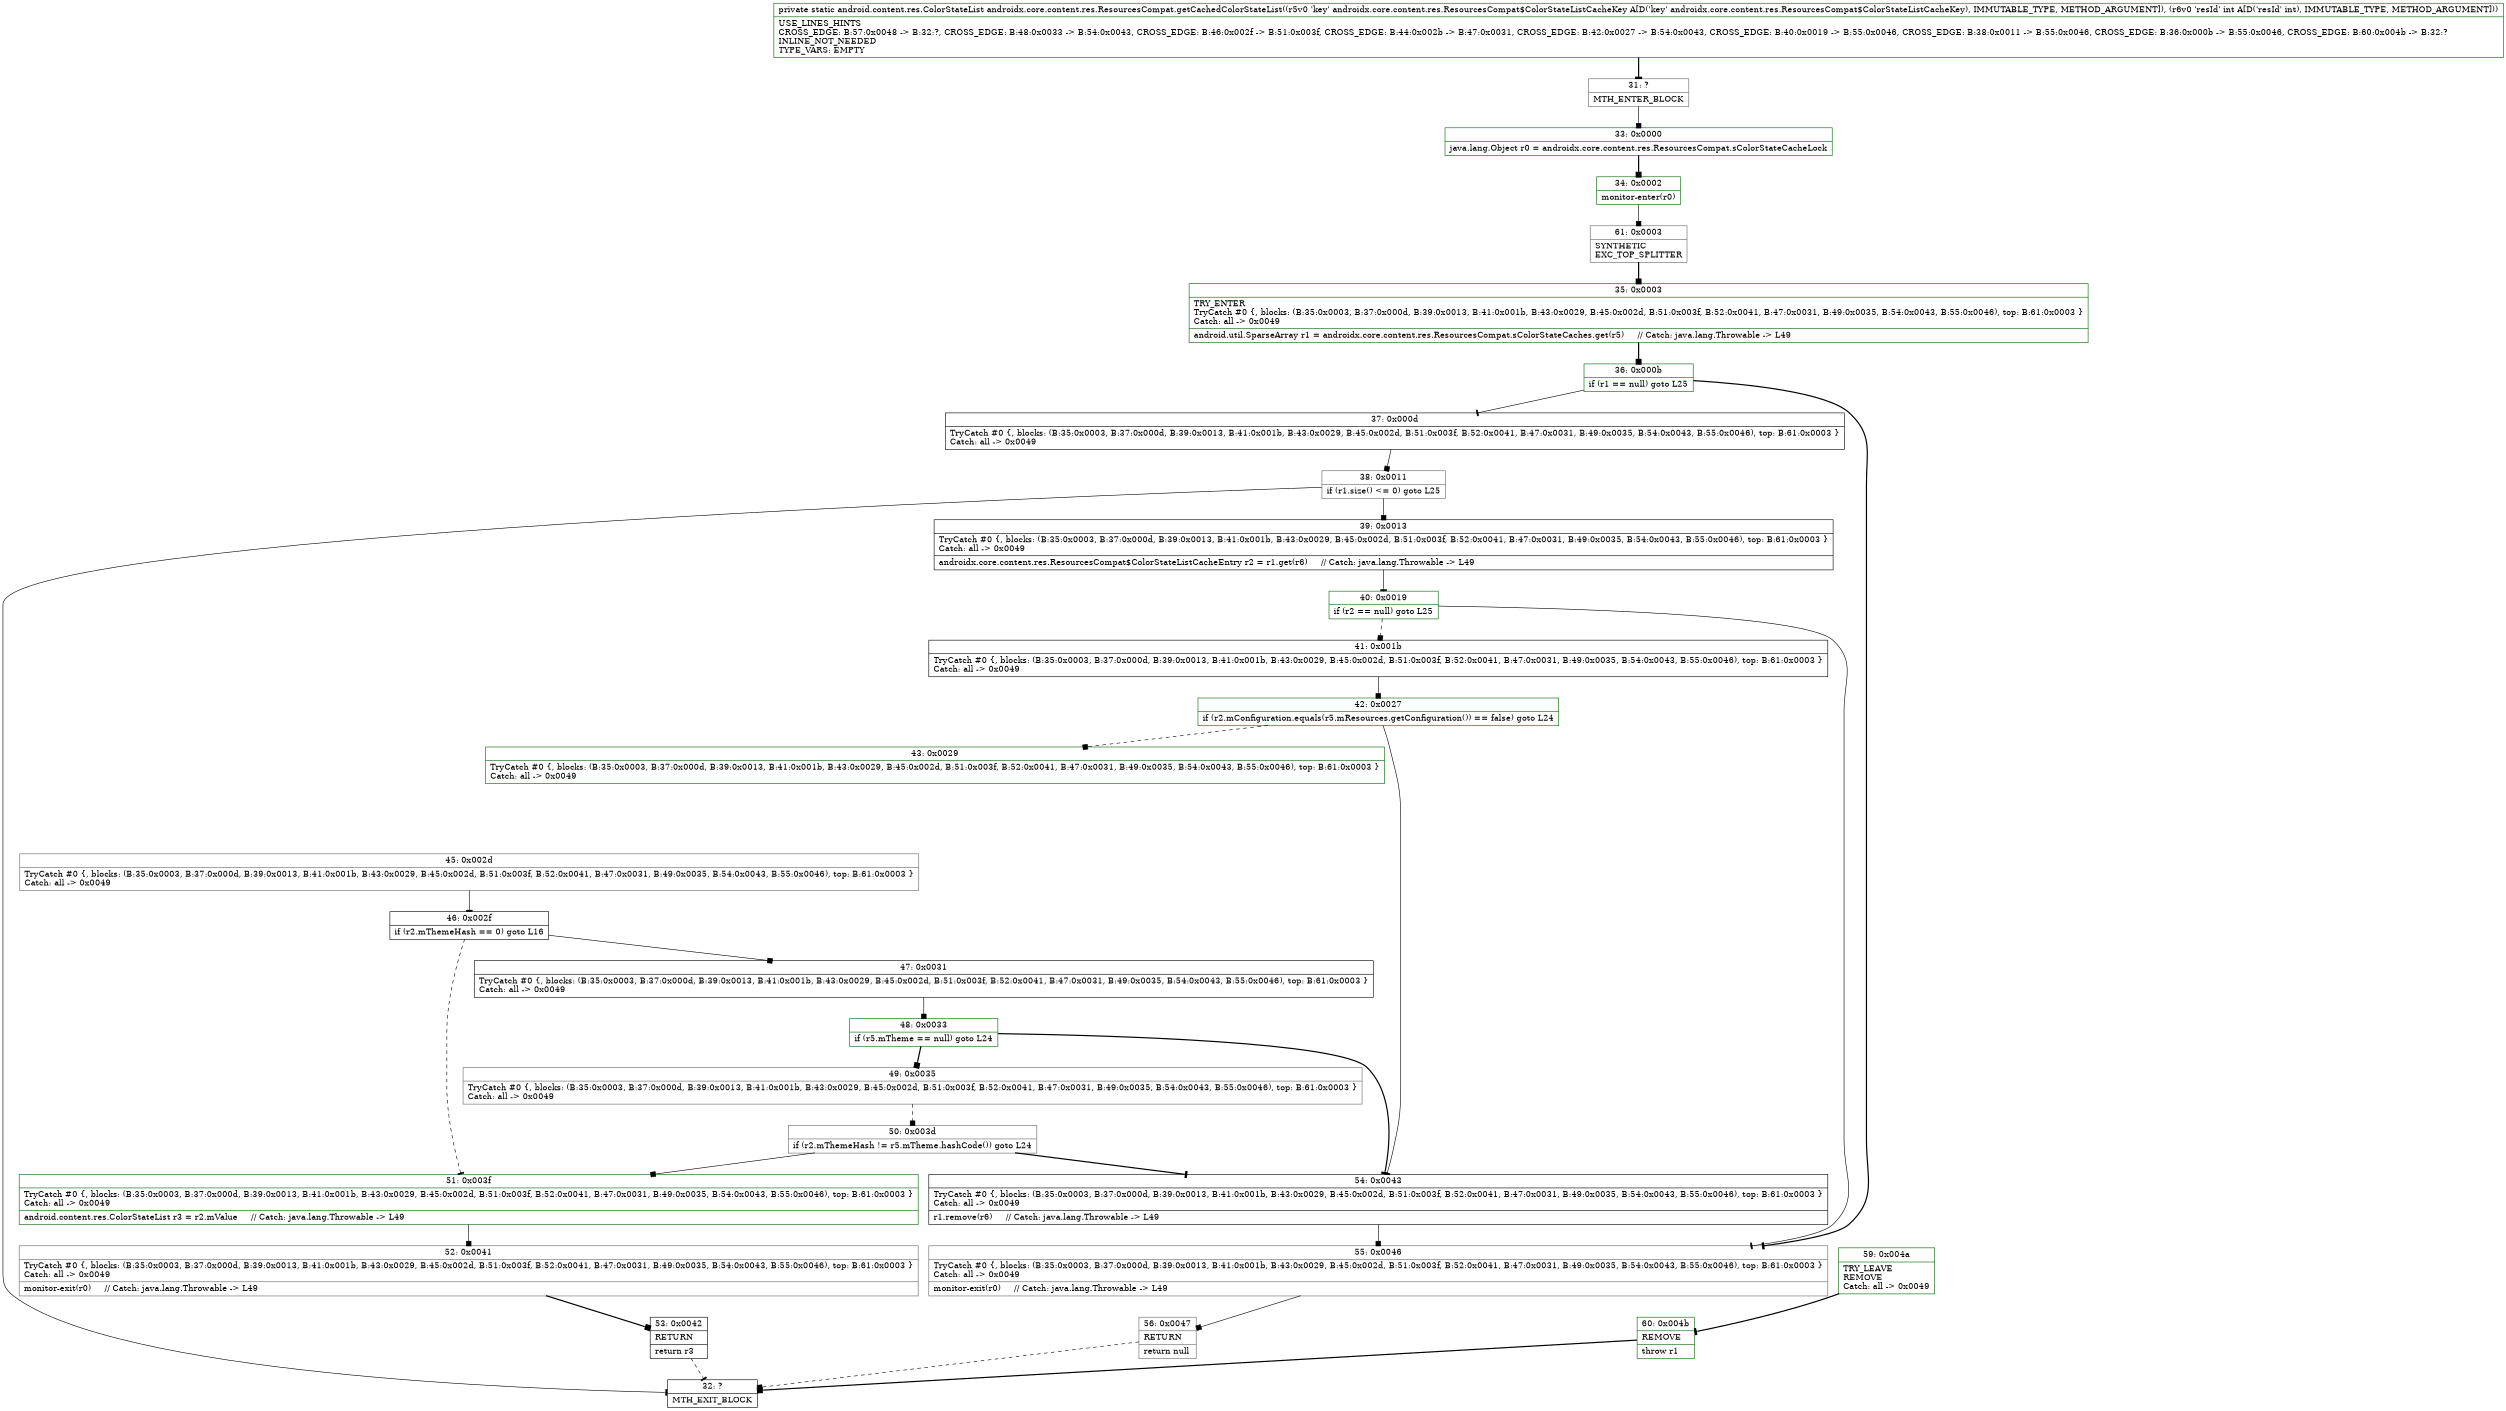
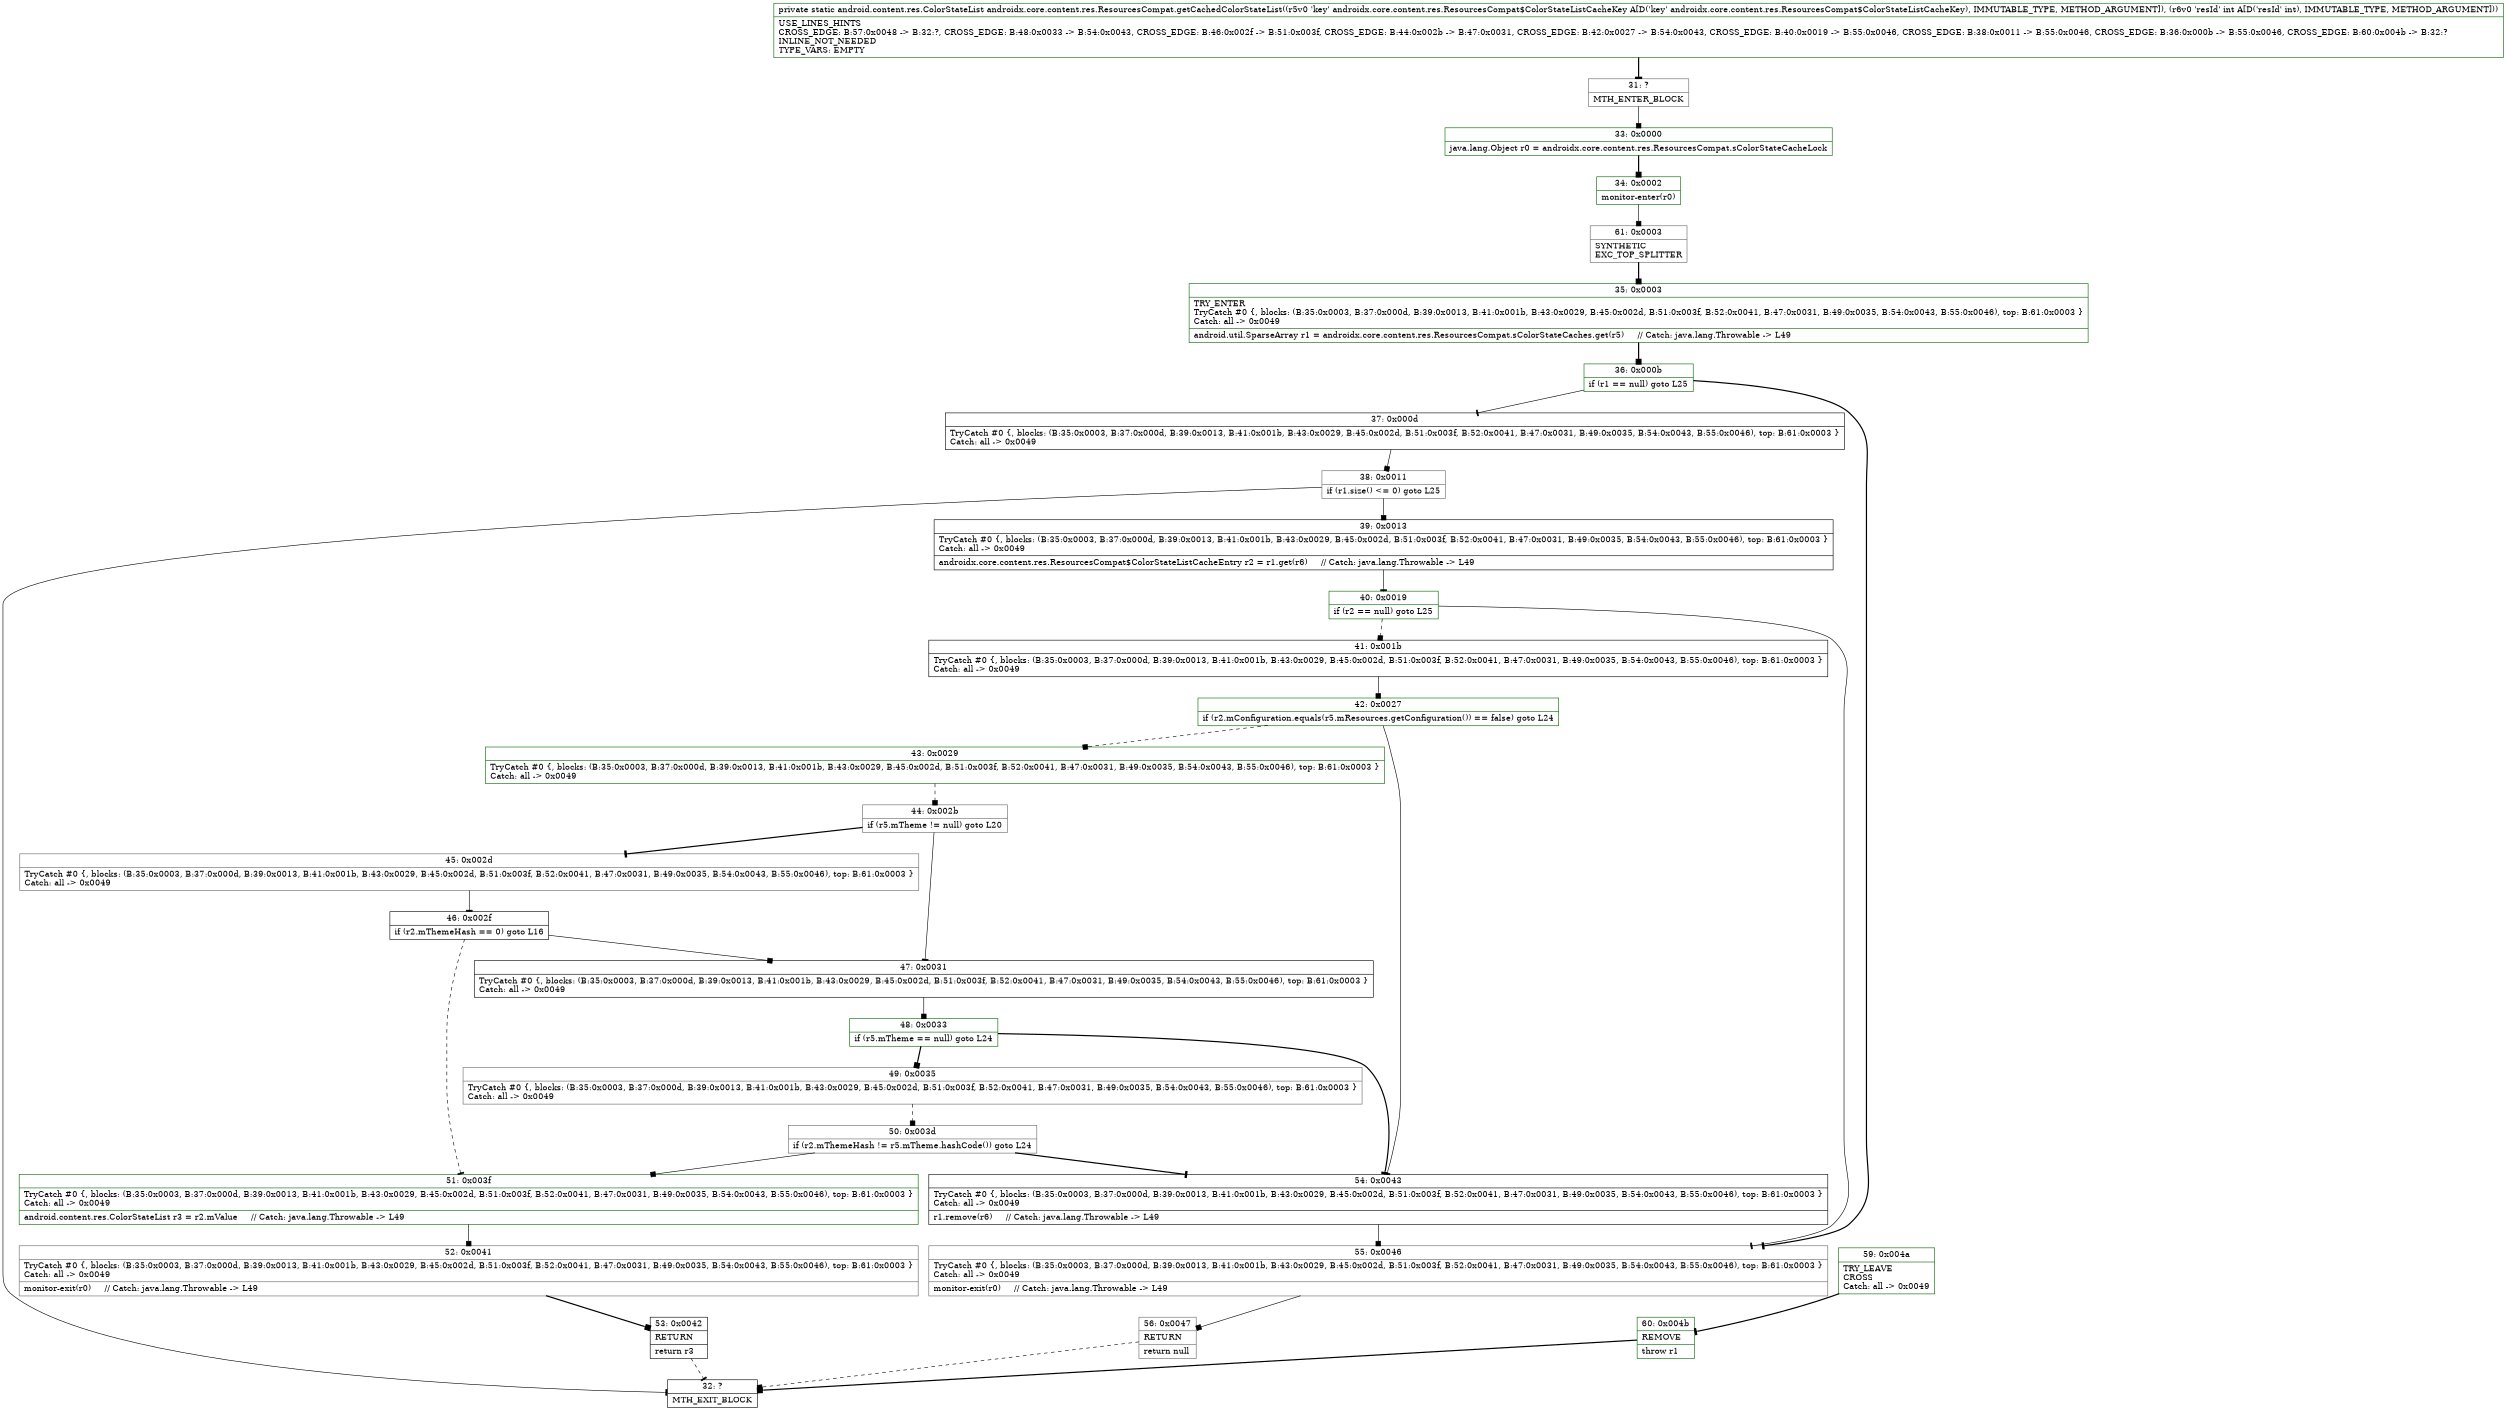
node "44: 0x002b": added
node "59: 0x004a": text "REMOVE" -> "CROSS"
